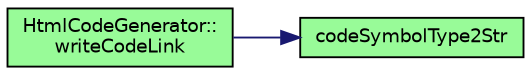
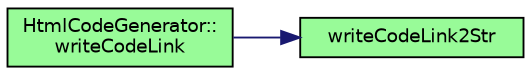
node "codeSymbolType2Str": label "codeSymbolType2Str" -> "writeCodeLink2Str"
